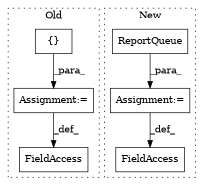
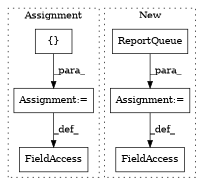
cluster "Old": label "Old" -> "Assignment"
